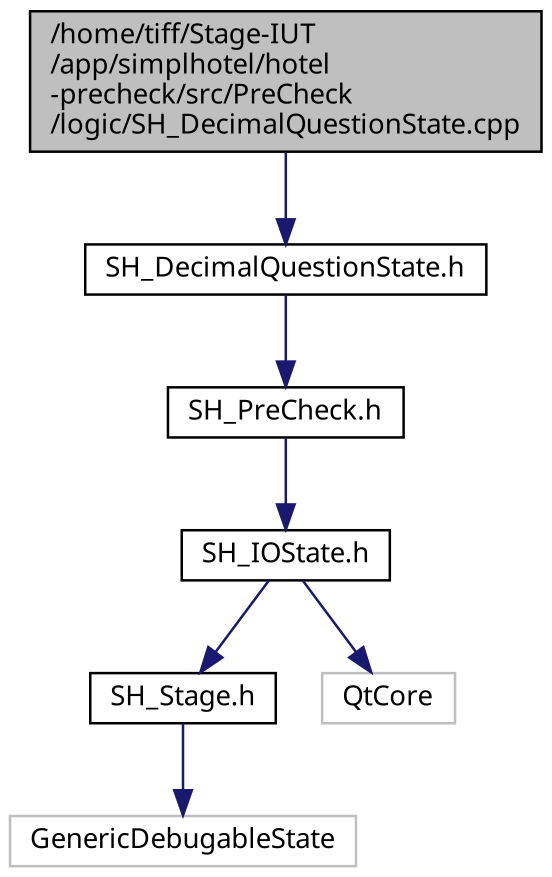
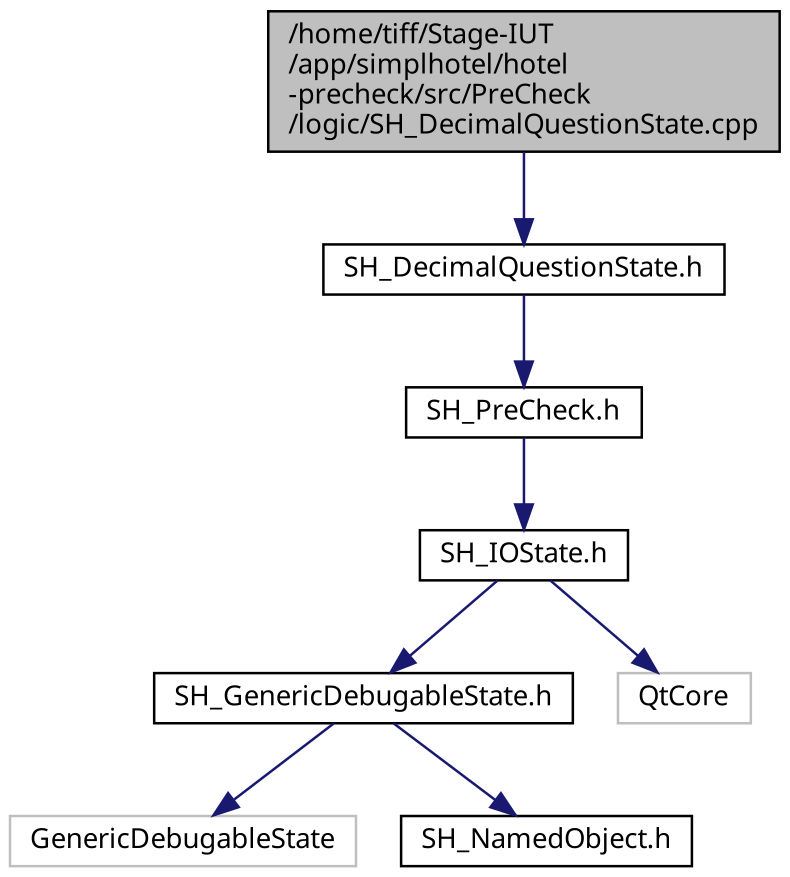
node "SH_Stage.h": label "SH_Stage.h" -> "SH_GenericDebugableState.h"
node "SH_NamedObject.h": added
